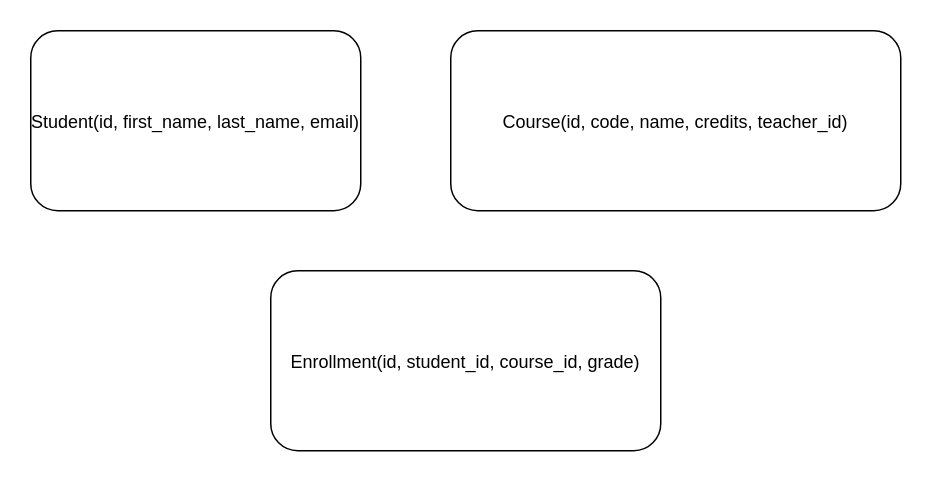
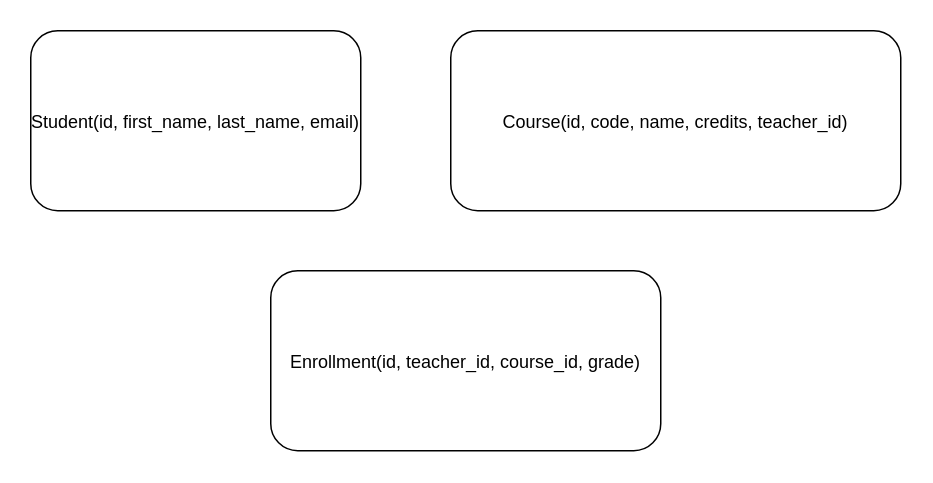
node "Enrollment(id, student_id, course_id, grade)": label "Enrollment(id, student_id, course_id, grade)" -> "Enrollment(id, teacher_id, course_id, grade)"
